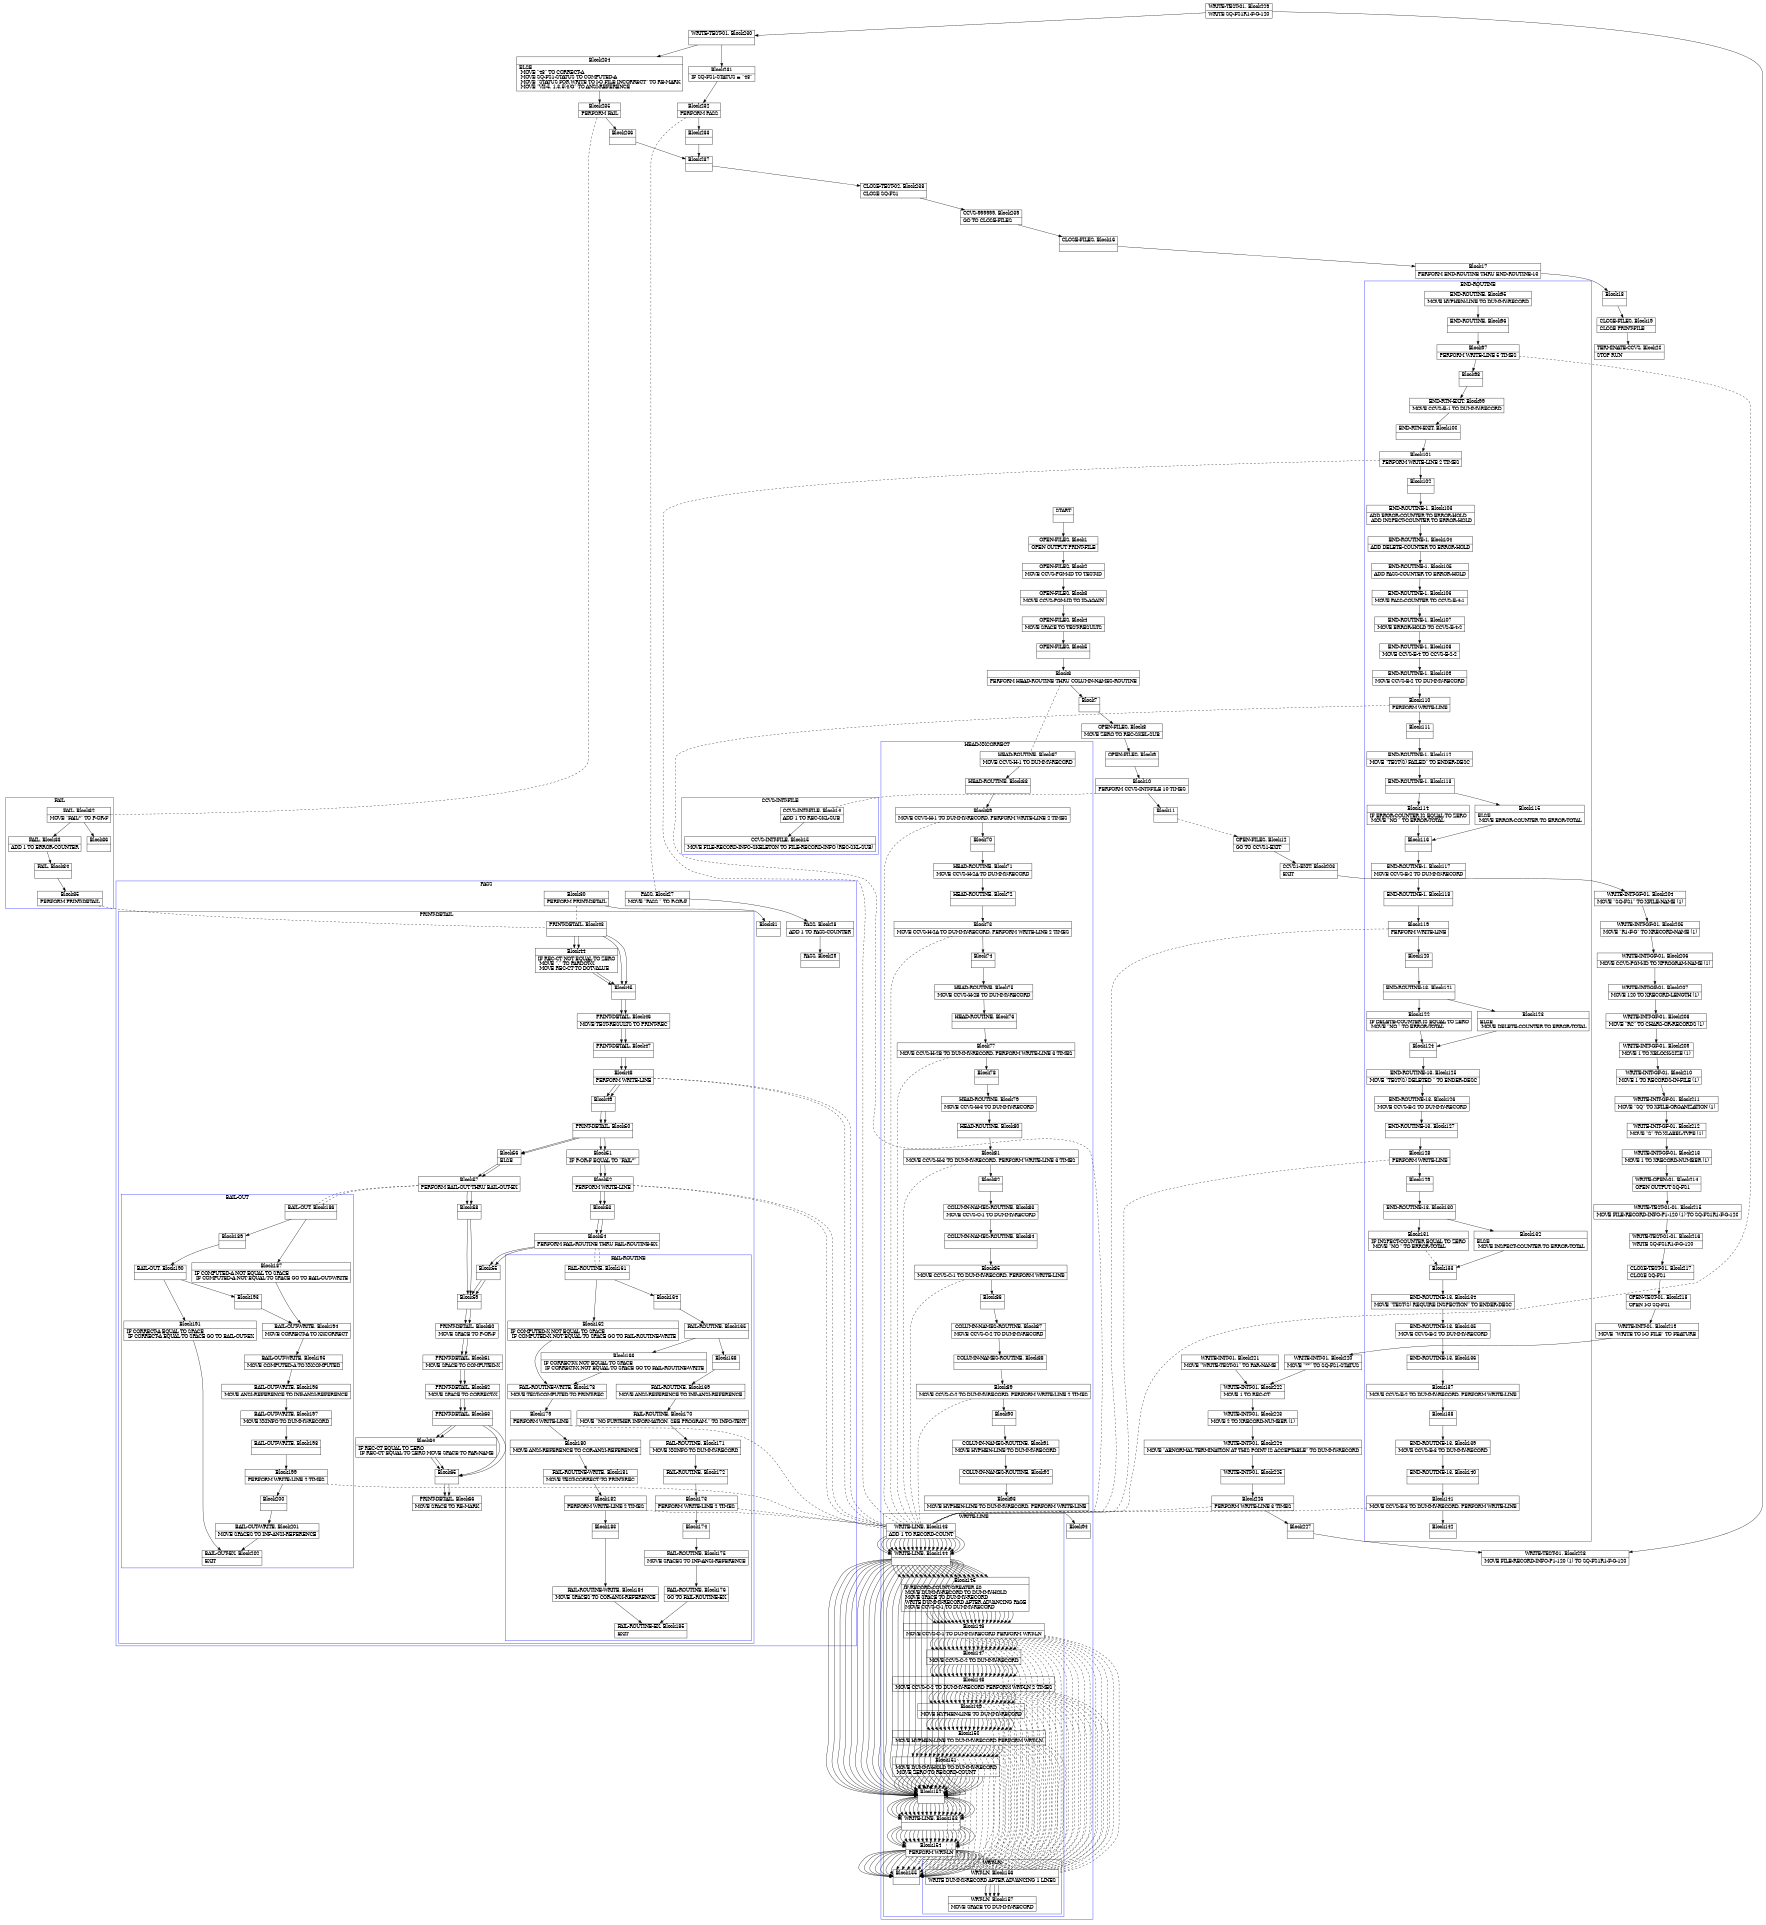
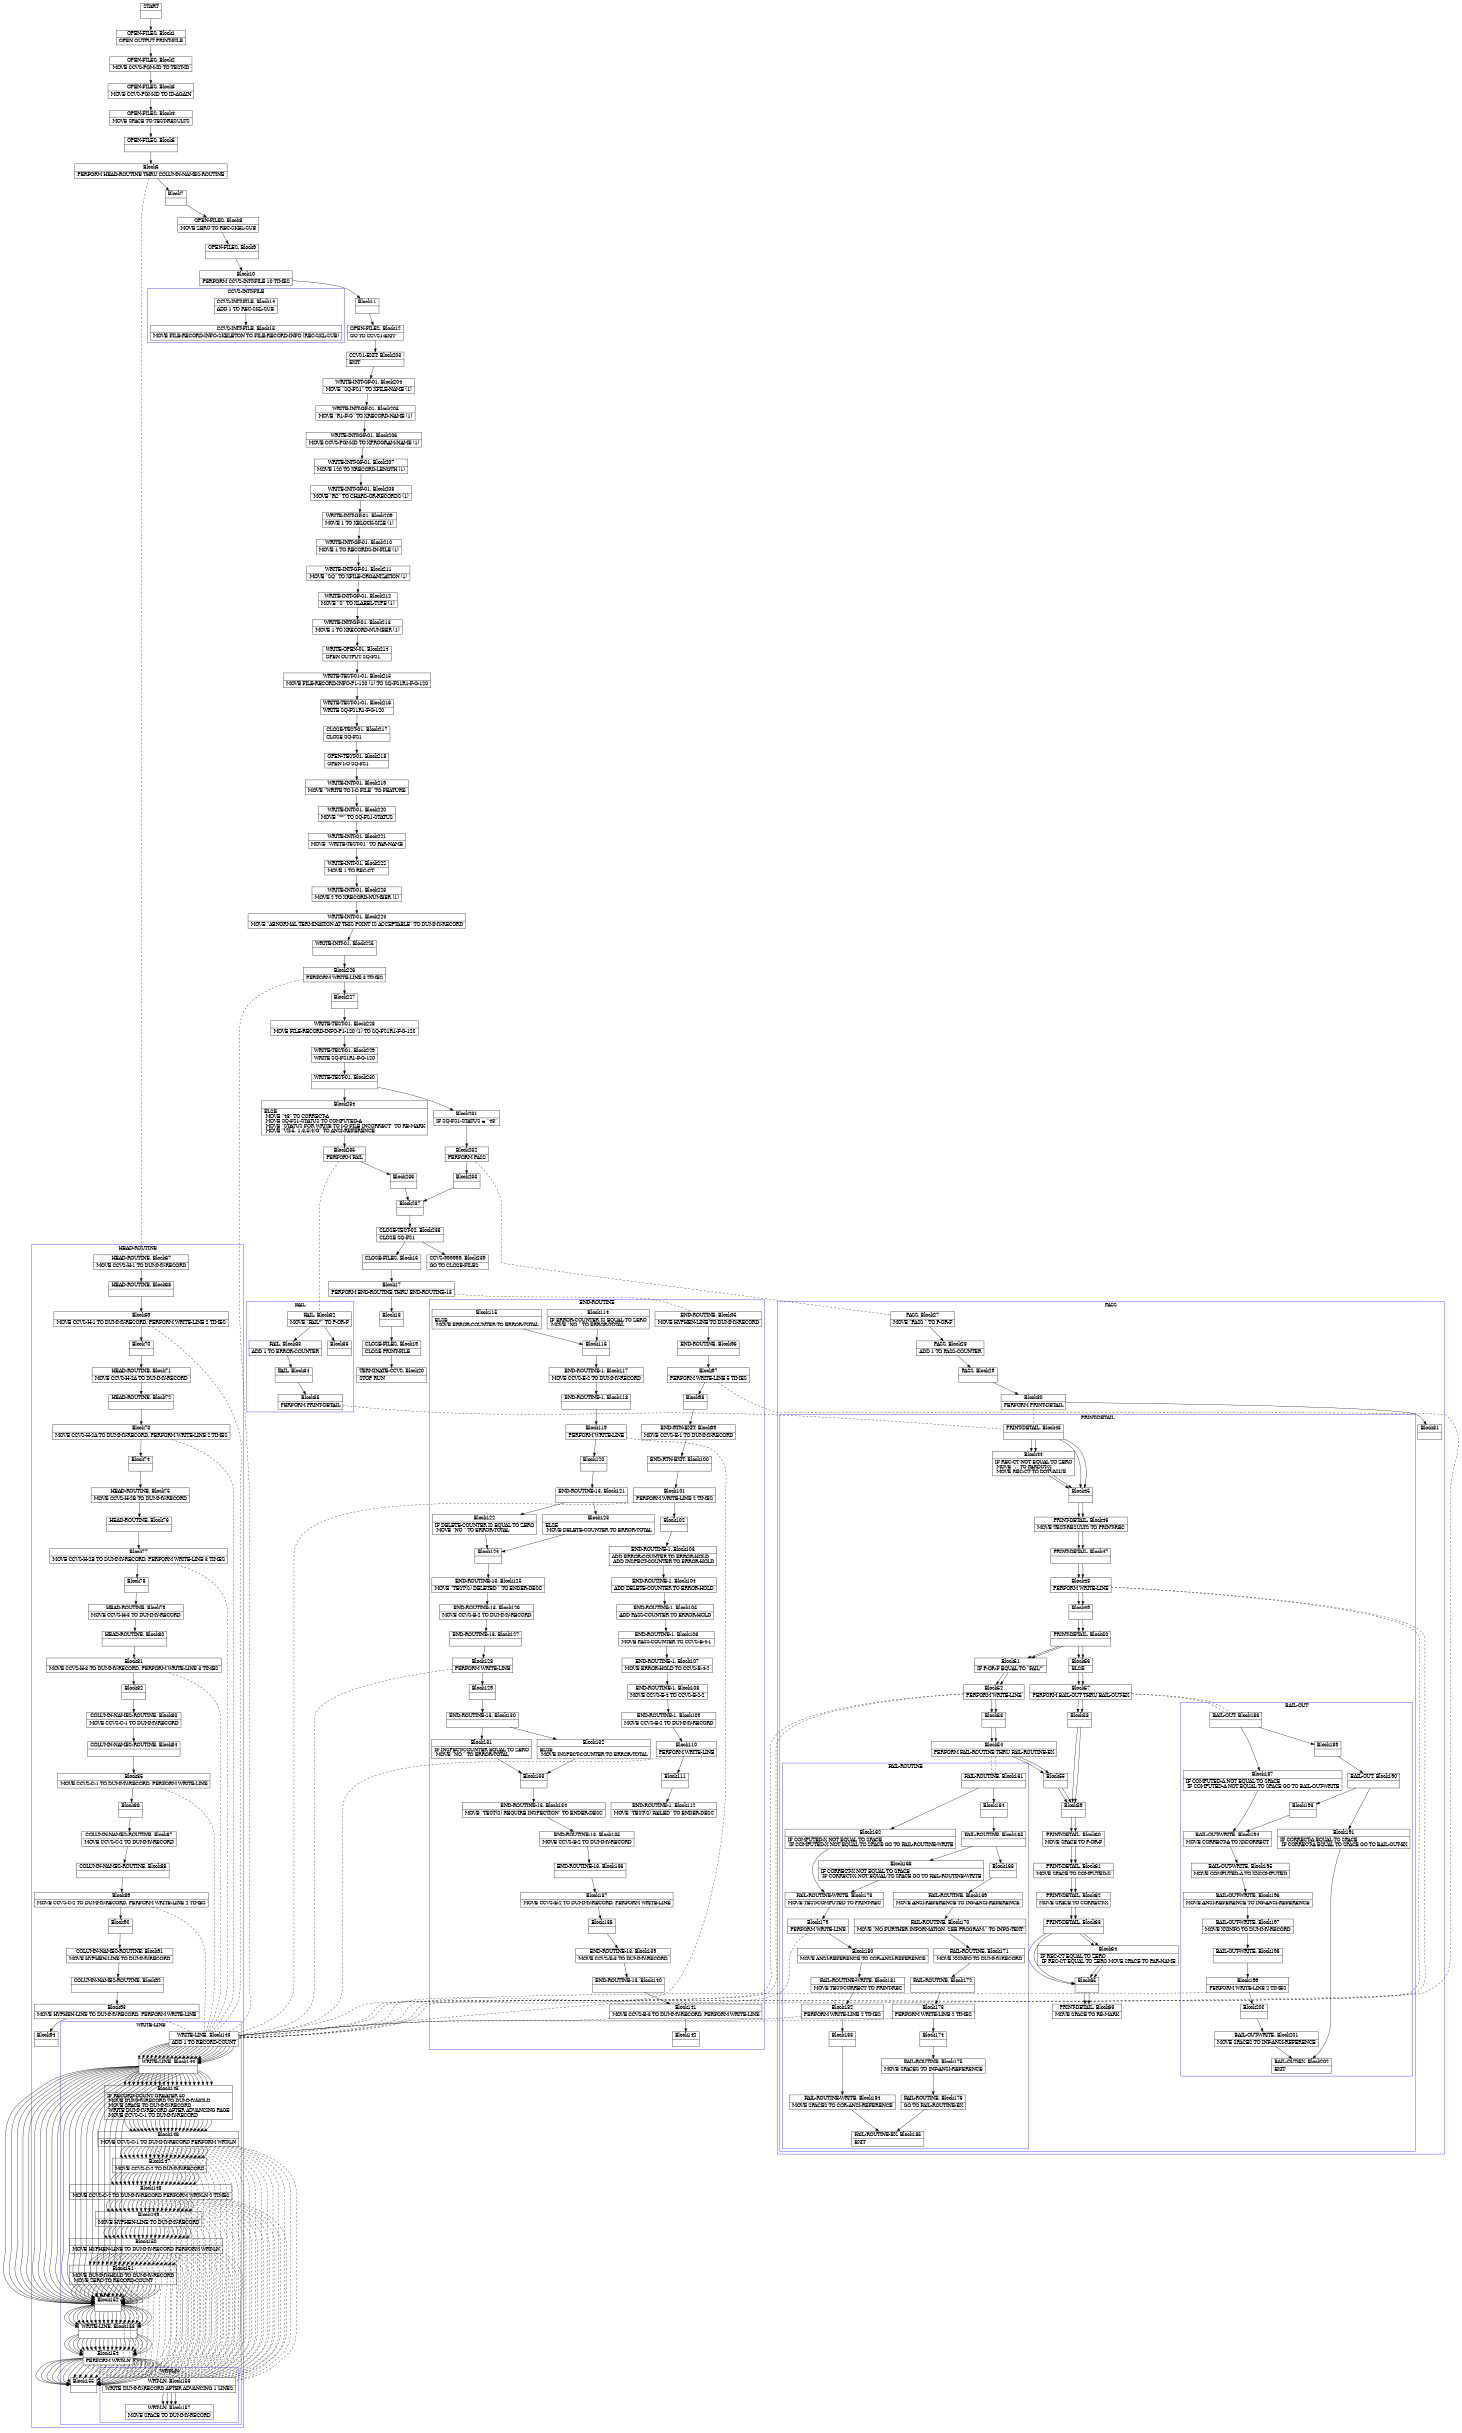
edge "CCVS-999999. Block239" -> "CLOSE-FILES. Block16": now "CLOSE-TEST-02. Block238" -> "CLOSE-FILES. Block16"
edge "WRITE-TEST-01. Block229" -> "WRITE-TEST-01. Block228": reversed
cluster "HEAD-XXCORRECT": label "HEAD-XXCORRECT" -> "HEAD-ROUTINE"
node "END-ROUTINE-1. Block113": removed
edge "Block11" -> "OPEN-FILES. Block12": style dashed -> solid
edge "Block131" -> "Block133": style dashed -> solid
edge "WRITE-INIT-01. Block220" -> "WRITE-INIT-01. Block222": now "WRITE-INIT-01. Block220" -> "WRITE-INIT-01. Block221"
edge "PASS. Block29" -> "Block30": added
